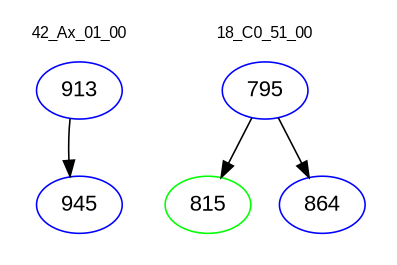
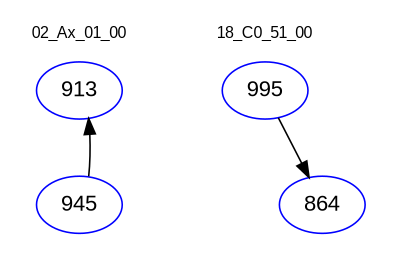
cluster "42_Ax_01_00": label "42_Ax_01_00" -> "02_Ax_01_00"
node "795": label "795" -> "995"
edge "913" -> "945": reversed
node "815": removed
